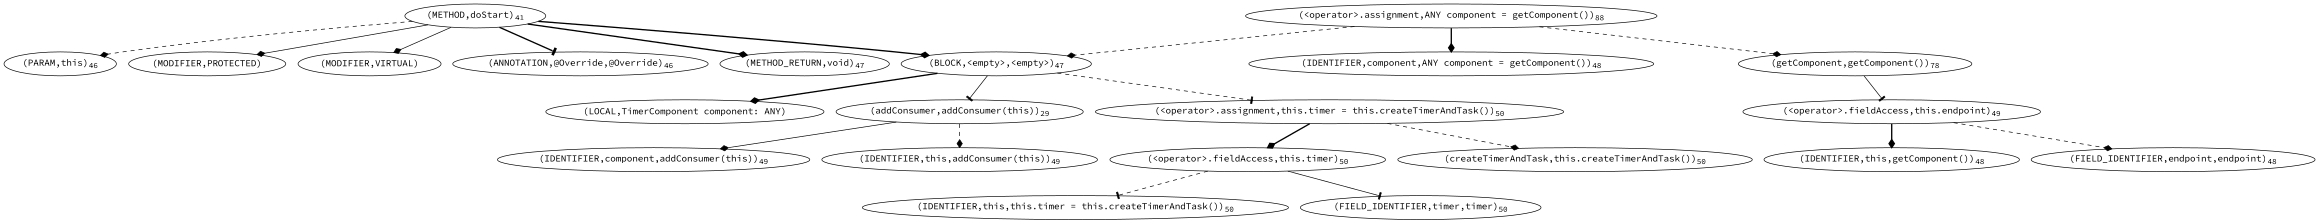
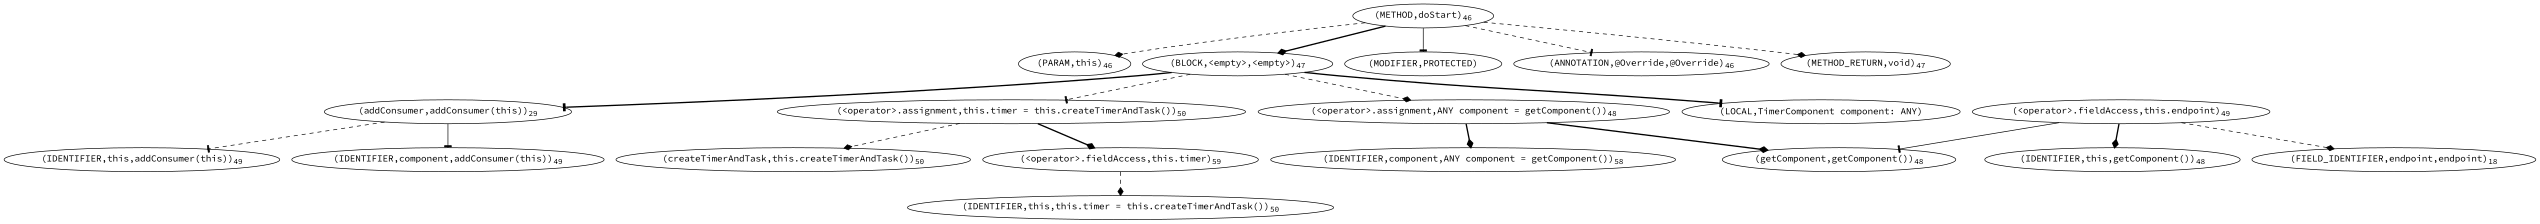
node "(METHOD,doStart)": text "41" -> "46"
node "(<operator>.assignment,ANY component = getComponent())": text "88" -> "48"
edge "(METHOD,doStart)" -> "(MODIFIER,PROTECTED)": arrowhead diamond -> tee
edge "(METHOD,doStart)" -> "(ANNOTATION,@Override,@Override)": style bold -> dashed
edge "(METHOD,doStart)" -> "(METHOD_RETURN,void)": style bold -> dashed
edge "(<operator>.assignment,ANY component = getComponent())" -> "(getComponent,getComponent())": style dashed -> bold
edge "(<operator>.assignment,ANY component = getComponent())" -> "(BLOCK,<empty>,<empty>)": reversed
node "(IDENTIFIER,component,ANY component = getComponent())": text "48" -> "58"
node "(getComponent,getComponent())": text "78" -> "48"
node "(MODIFIER,VIRTUAL)": removed
edge "(BLOCK,<empty>,<empty>)" -> "(addConsumer,addConsumer(this))": style solid -> bold
edge "(getComponent,getComponent())" -> "(<operator>.fieldAccess,this.endpoint)": reversed
edge "(BLOCK,<empty>,<empty>)" -> "(LOCAL,TimerComponent component: ANY)": arrowhead diamond -> tee
edge "(addConsumer,addConsumer(this))" -> "(IDENTIFIER,this,addConsumer(this))": arrowhead diamond -> tee
edge "(addConsumer,addConsumer(this))" -> "(IDENTIFIER,component,addConsumer(this))": arrowhead diamond -> tee
node "(<operator>.fieldAccess,this.timer)": text "50" -> "59"
node "(FIELD_IDENTIFIER,endpoint,endpoint)": text "48" -> "18"
edge "(<operator>.fieldAccess,this.timer)" -> "(IDENTIFIER,this,this.timer = this.createTimerAndTask())": arrowhead tee -> diamond
node "(FIELD_IDENTIFIER,timer,timer)": removed
